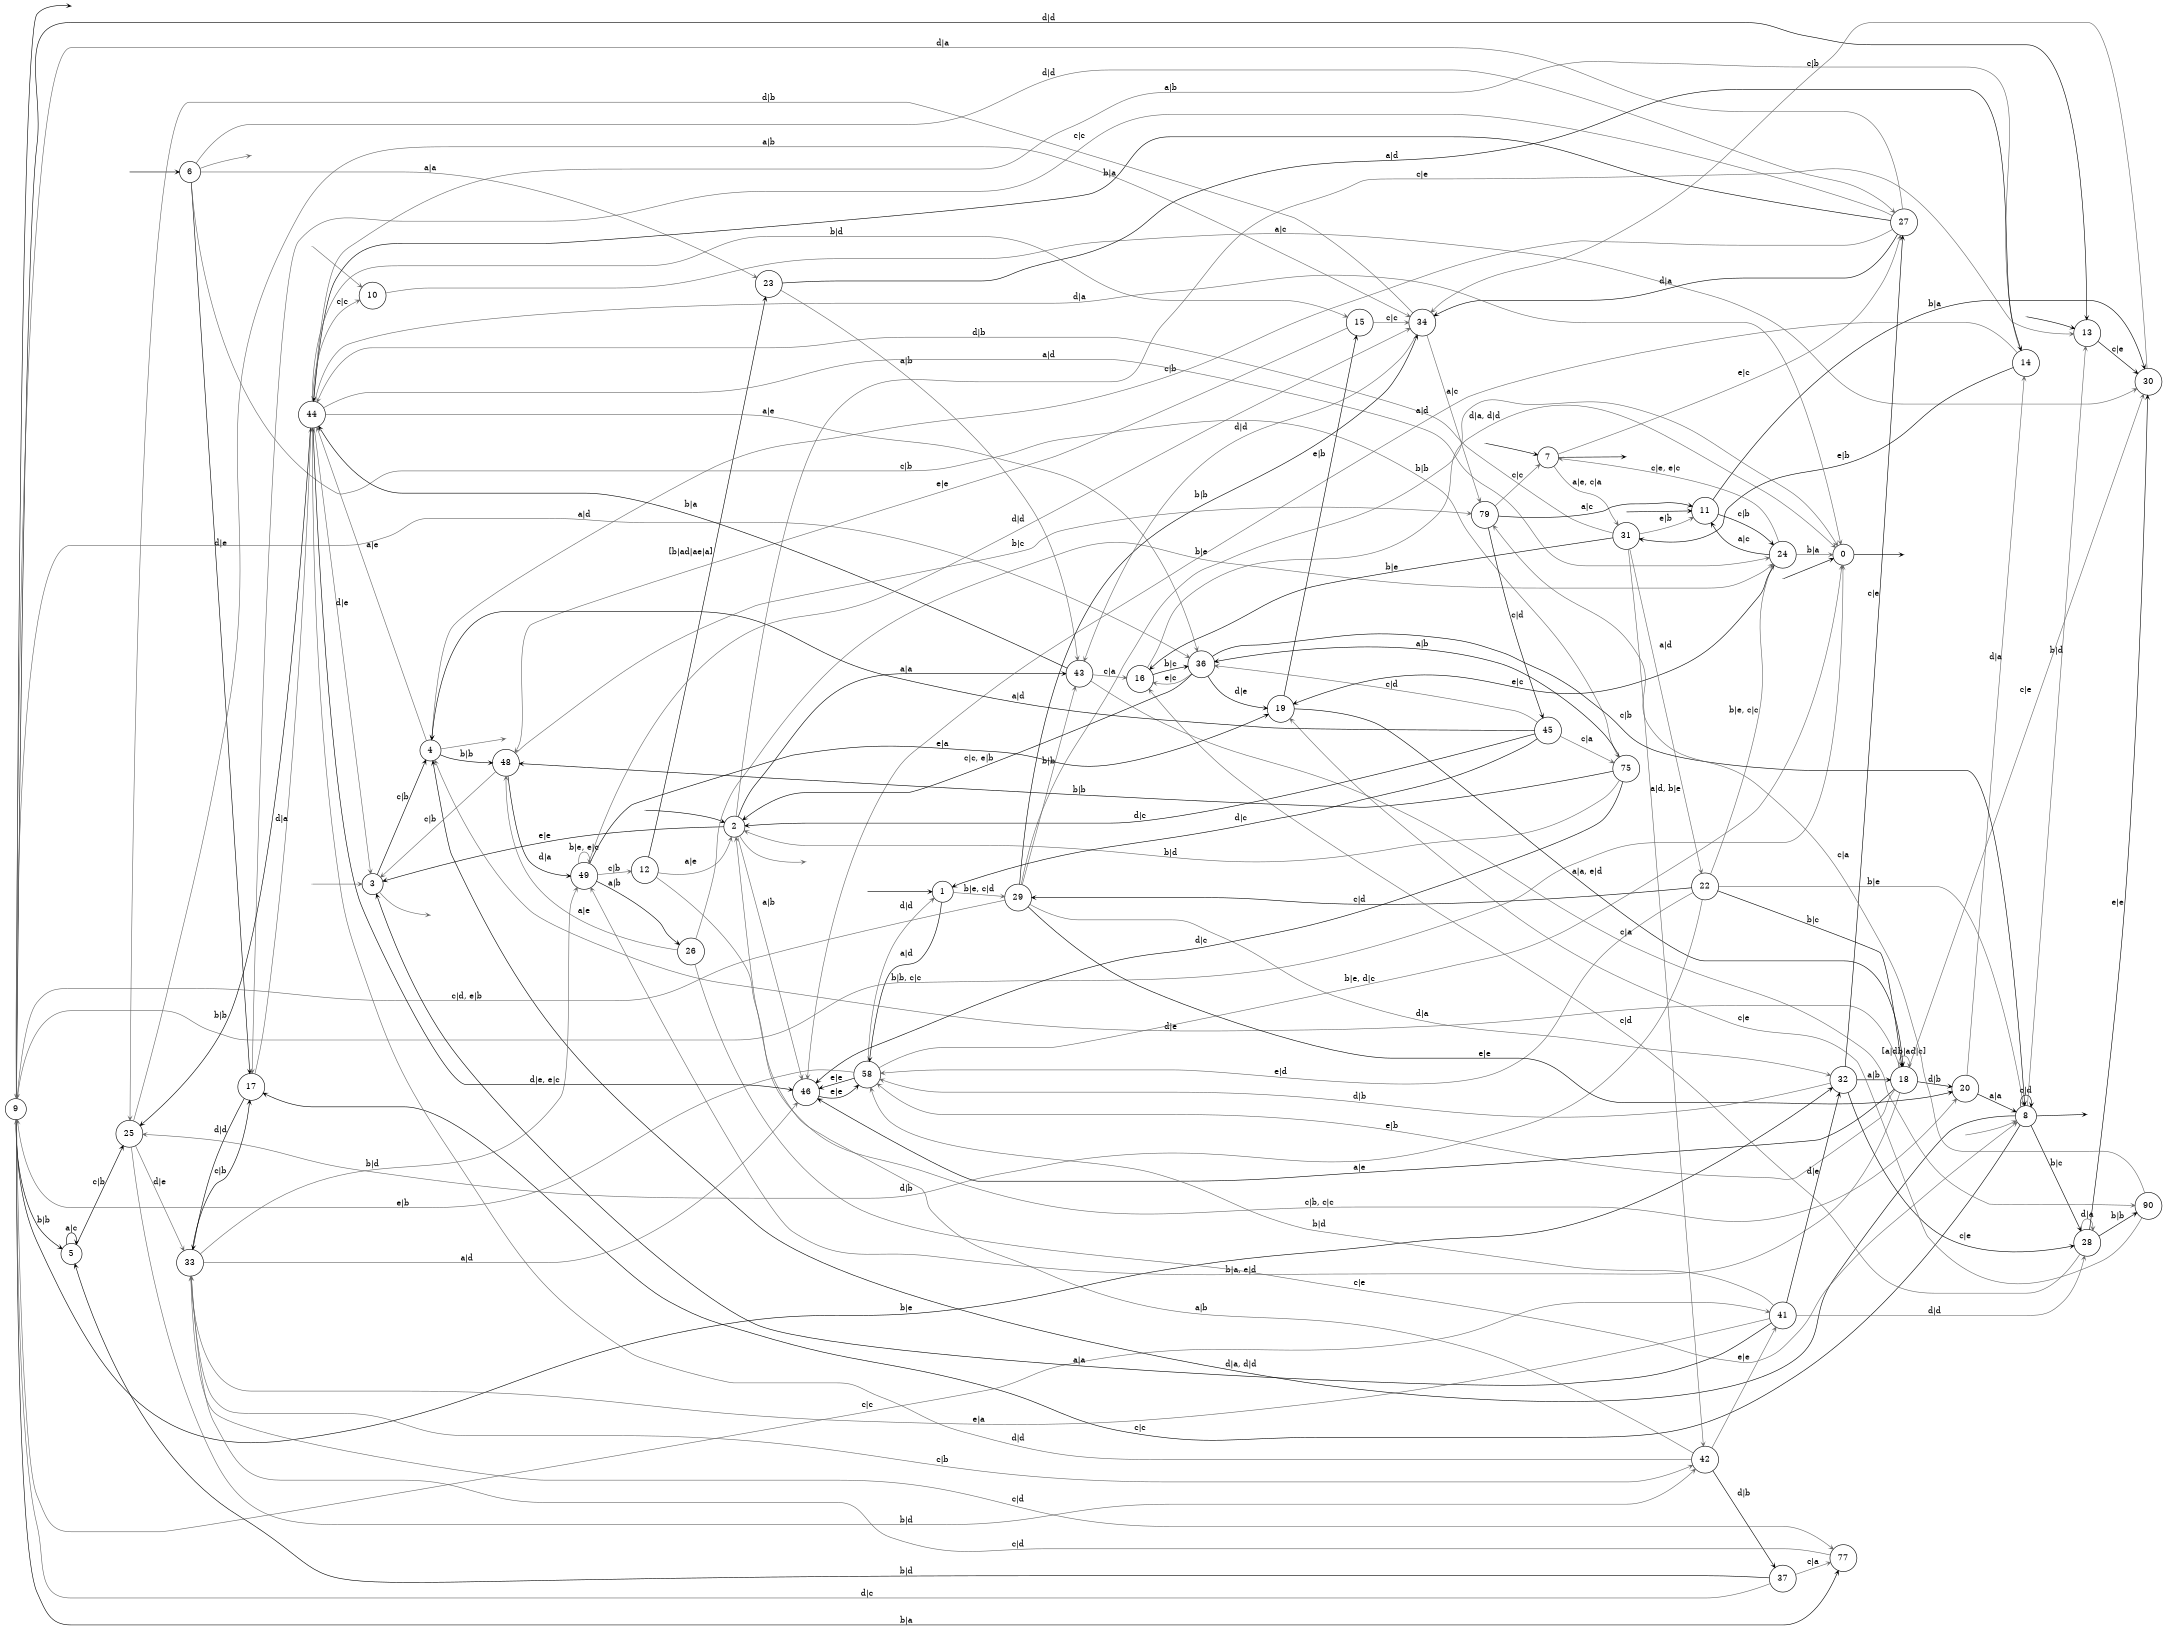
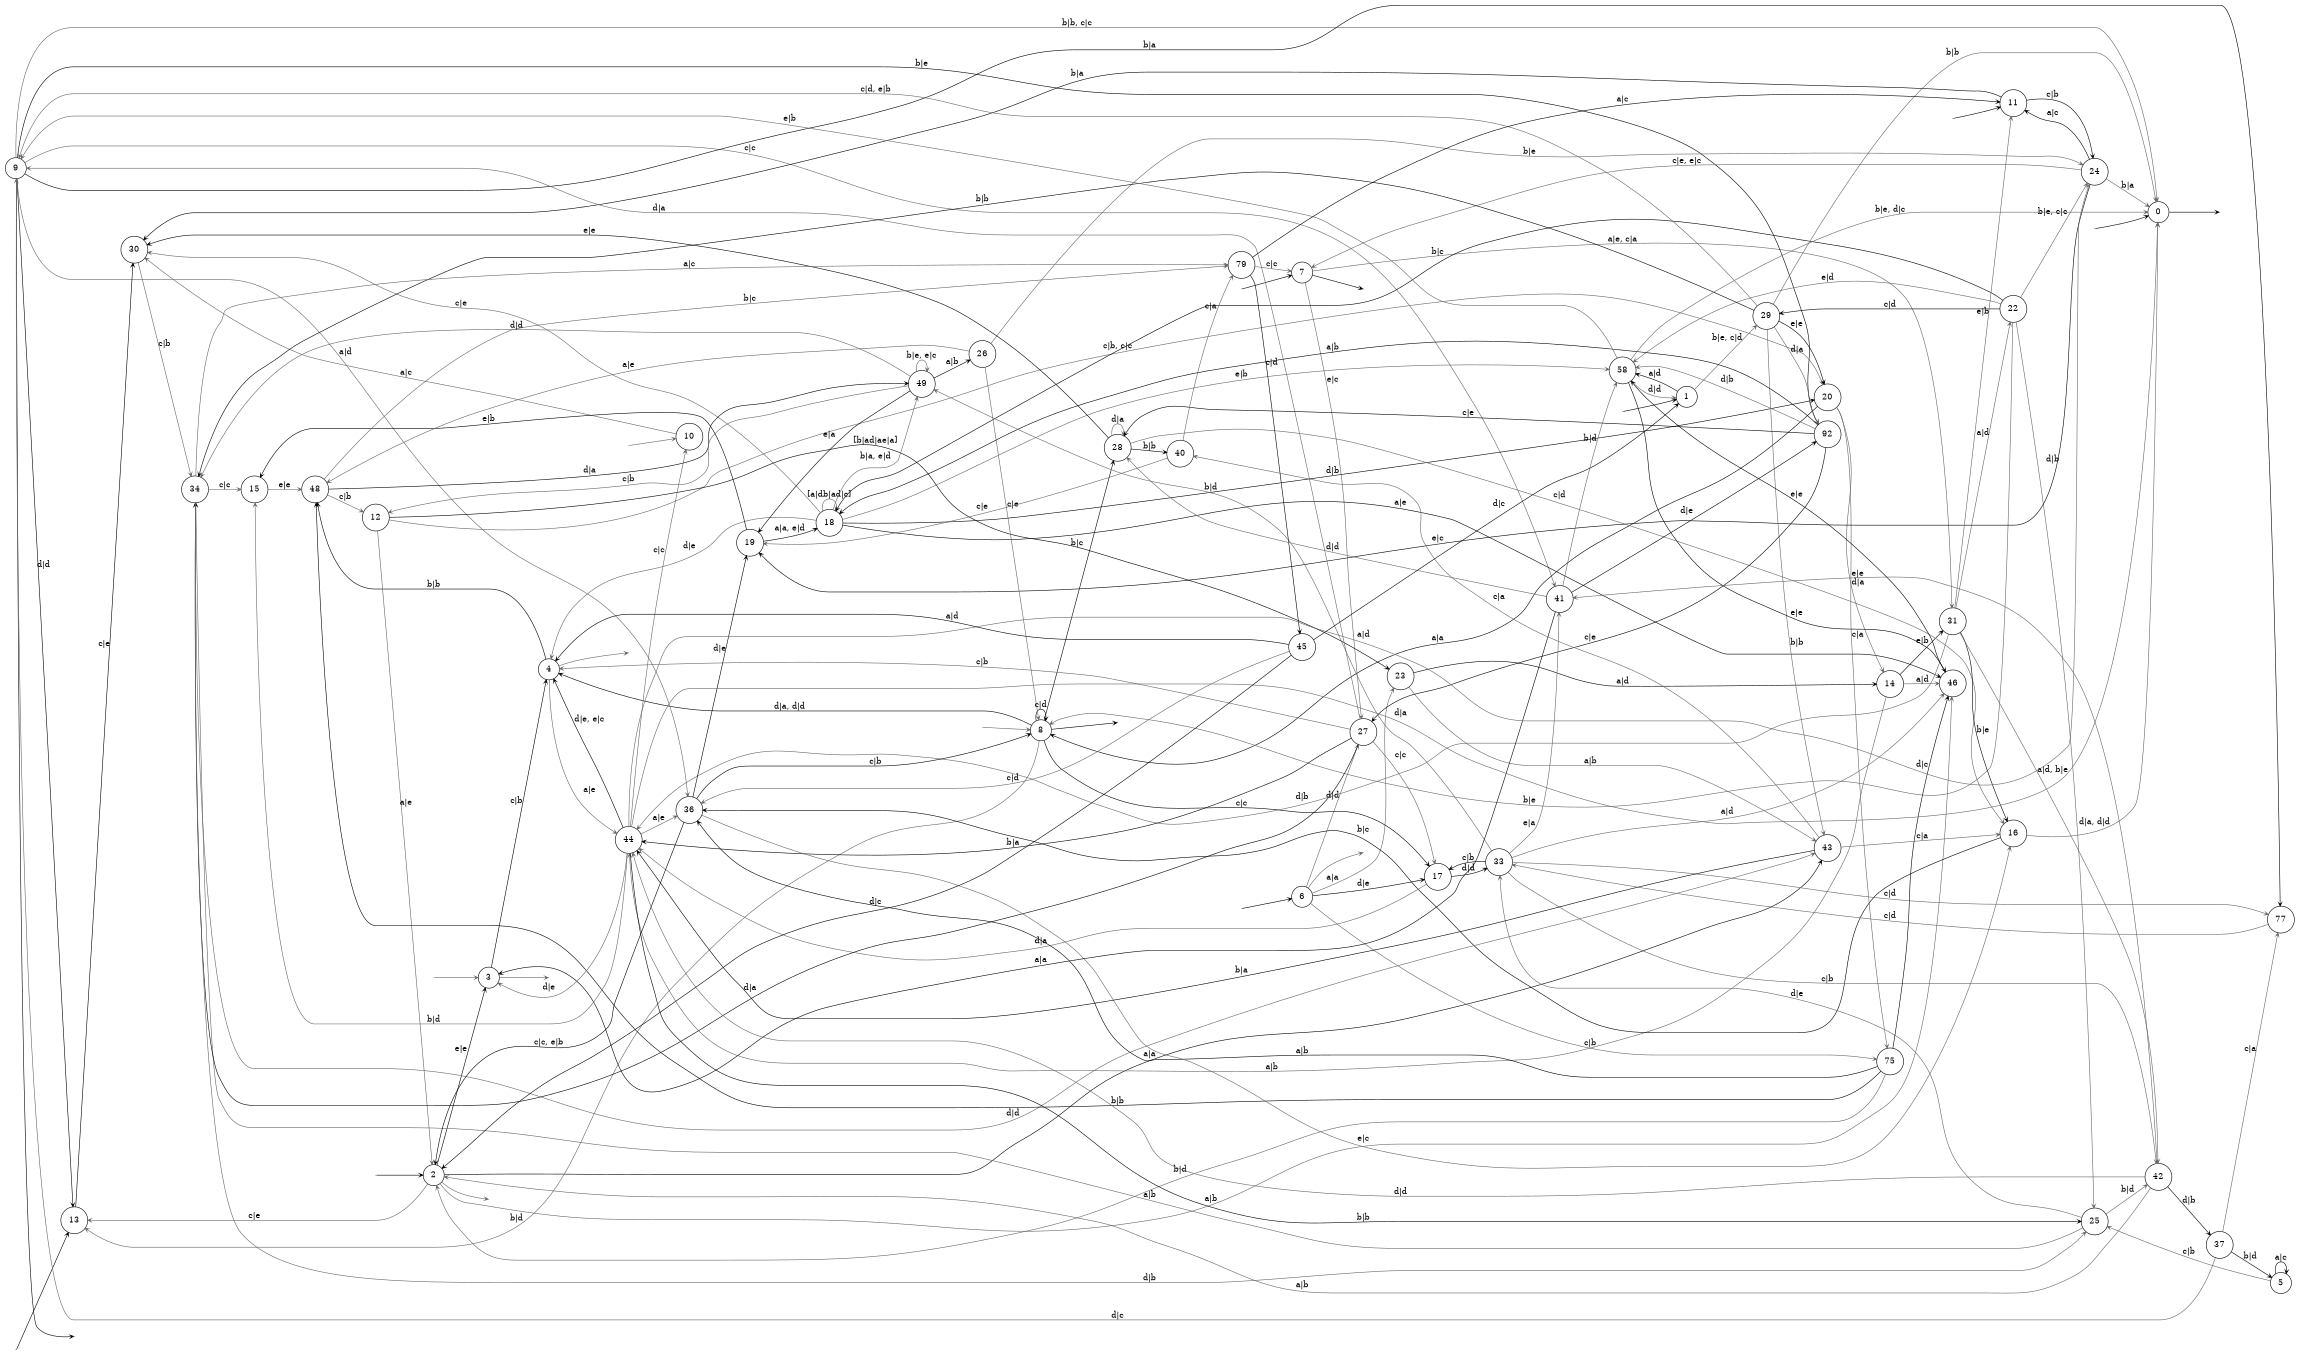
edge "15" -> "34": reversed
edge "45" -> "75": now "20" -> "75"
edge "48" -> "3": now "48" -> "12"
edge "44" -> "46": now "44" -> "4"
node "32": label "32" -> "92"
edge "5" -> "25": color black -> gray40
node "90": label "90" -> "40"
edge "9" -> "5": removed, label "b|b"
edge "41" -> "33": reversed
